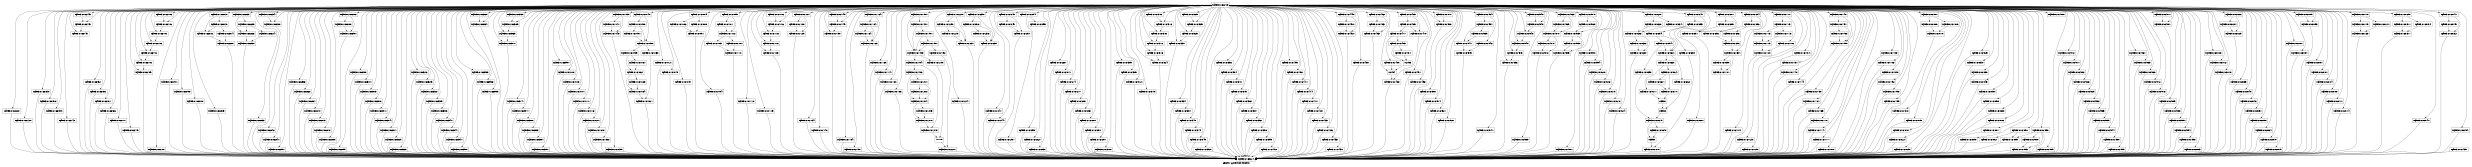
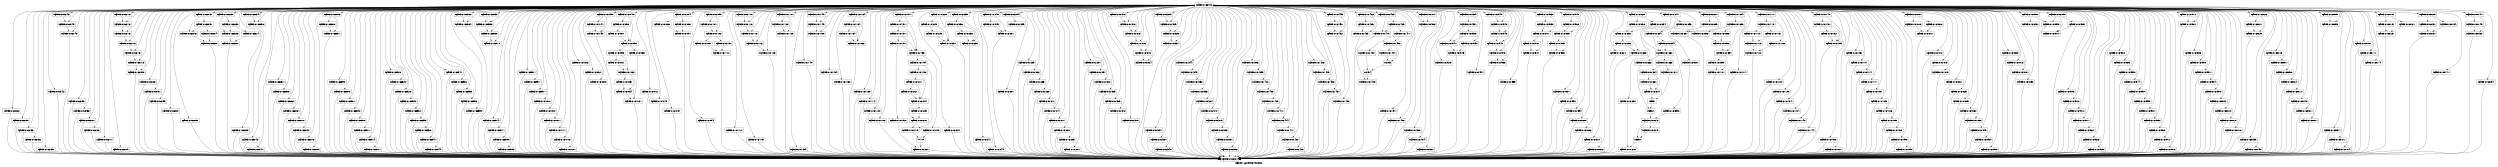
edge "sqlite3.c:166703:" -> "%2754": now "sqlite3.c:166703:" -> "sqlite3.c:167429:"
edge "sqlite3.c:167900:" -> "sqlite3.c:167903:": reversed
edge "sqlite3.c:167898:" -> "sqlite3.c:168224:": now "sqlite3.c:167908:" -> "sqlite3.c:168224:"
